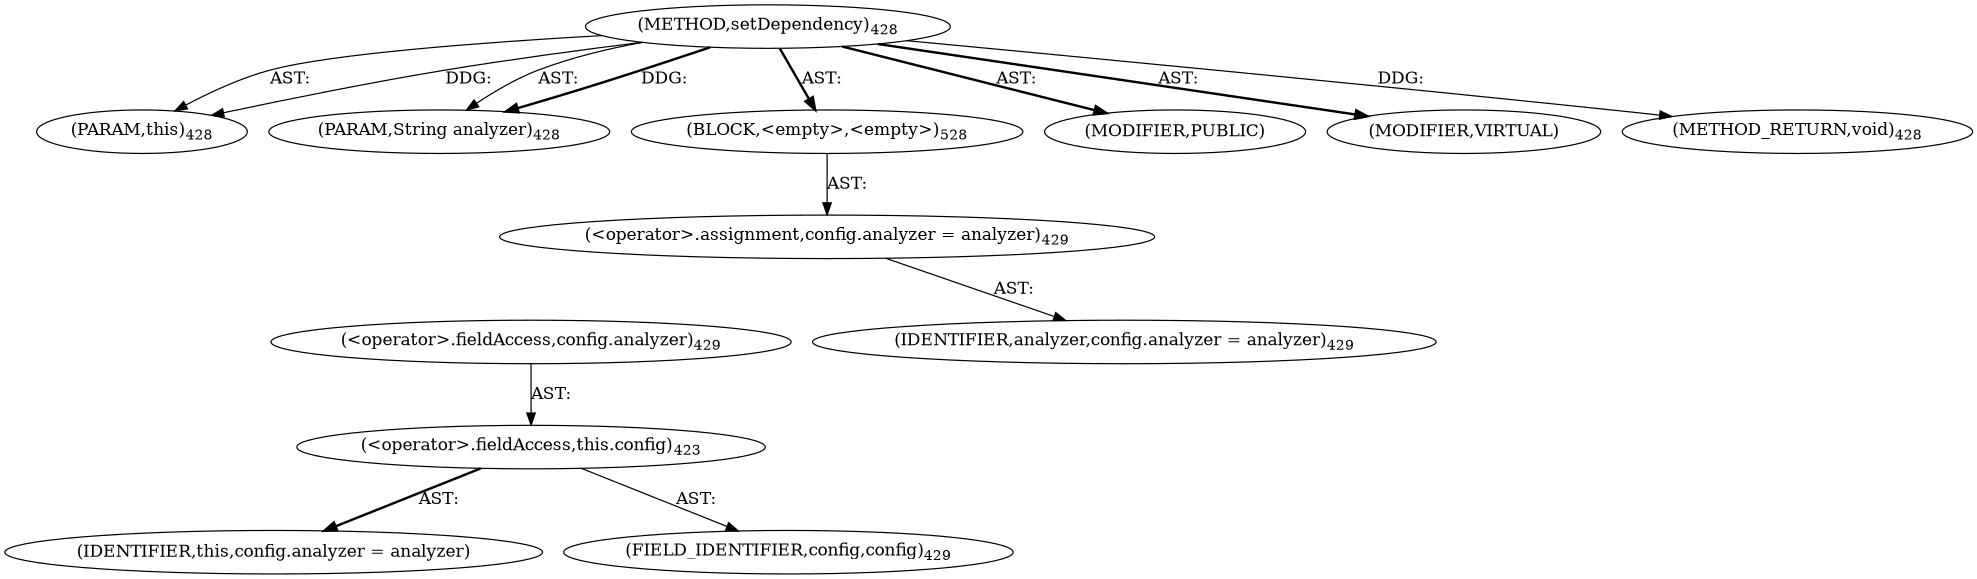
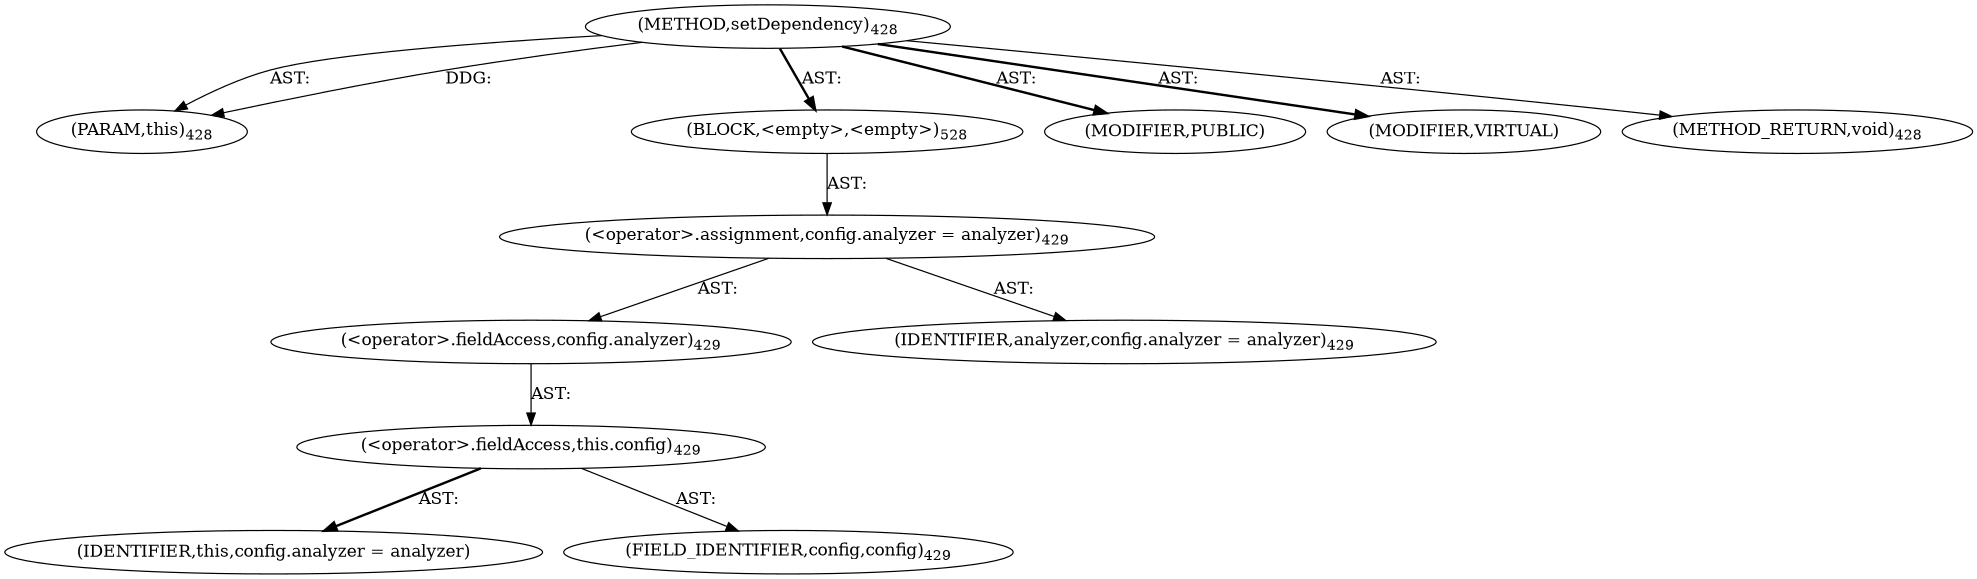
edge "(METHOD,setDependency)" -> "(METHOD_RETURN,void)": label "DDG: " -> "AST: "
node "(PARAM,String analyzer)": removed
edge "(<operator>.assignment,config.analyzer = analyzer)" -> "(<operator>.fieldAccess,config.analyzer)": added, label "AST:"
node "(<operator>.fieldAccess,this.config)": text "423" -> "429"
